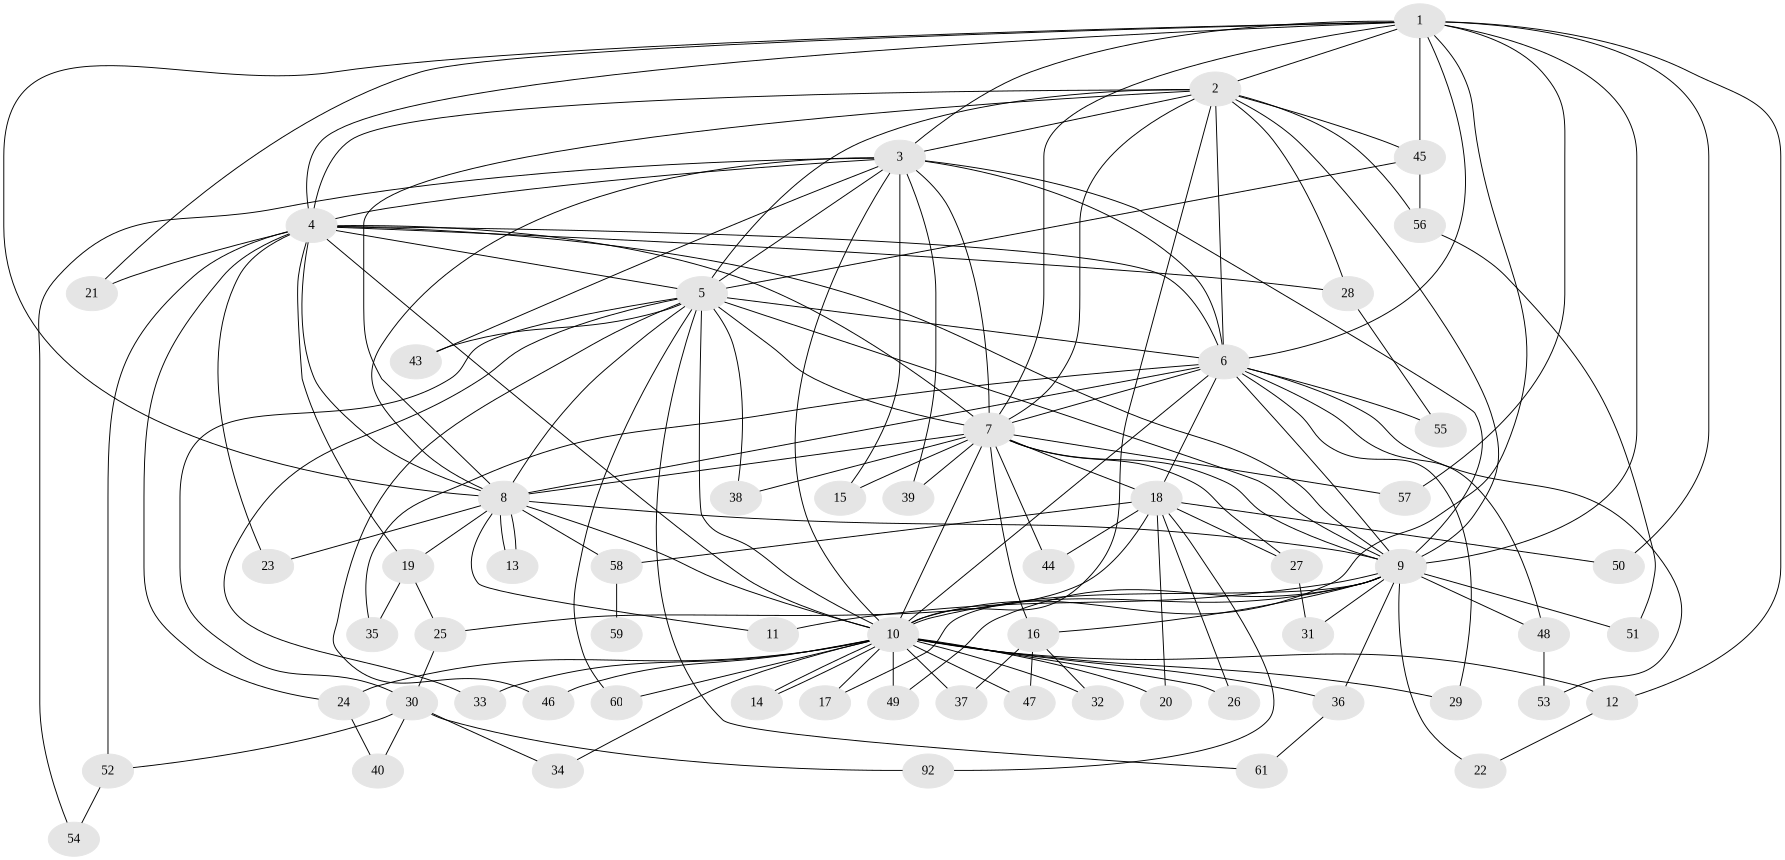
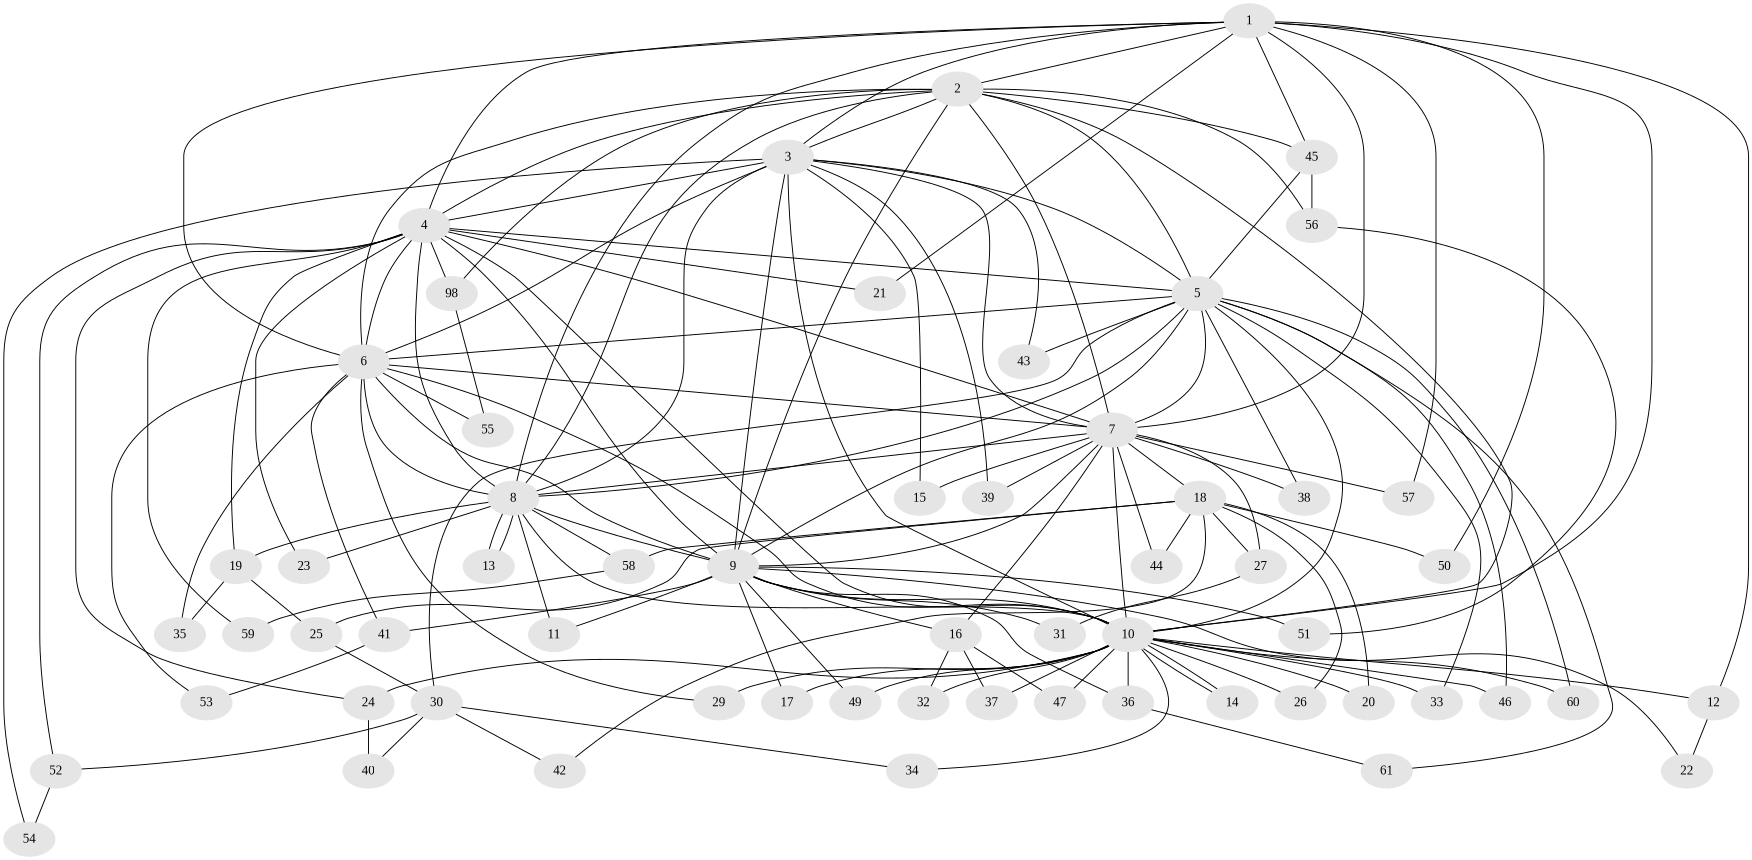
node "28": label "28" -> "98"
edge "1" -- "9": removed
edge "4" -- "59": added
edge "6" -- "18": removed
node "48": label "48" -> "41"
node "92": label "92" -> "42"
